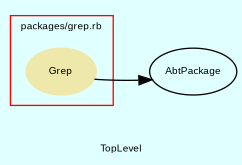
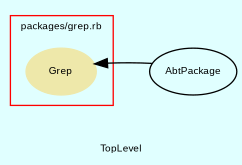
edge "Grep" -> "AbtPackage": reversed
